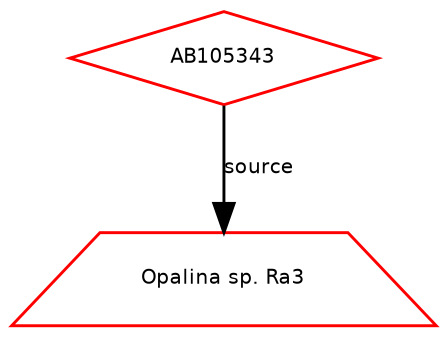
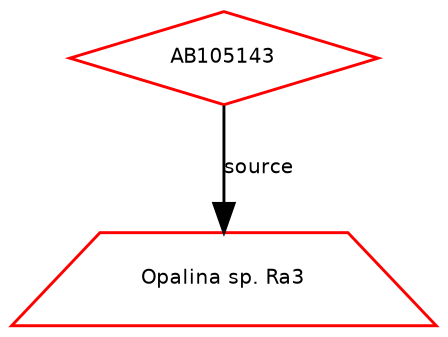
node "AB105343": label "AB105343" -> "AB105143"
